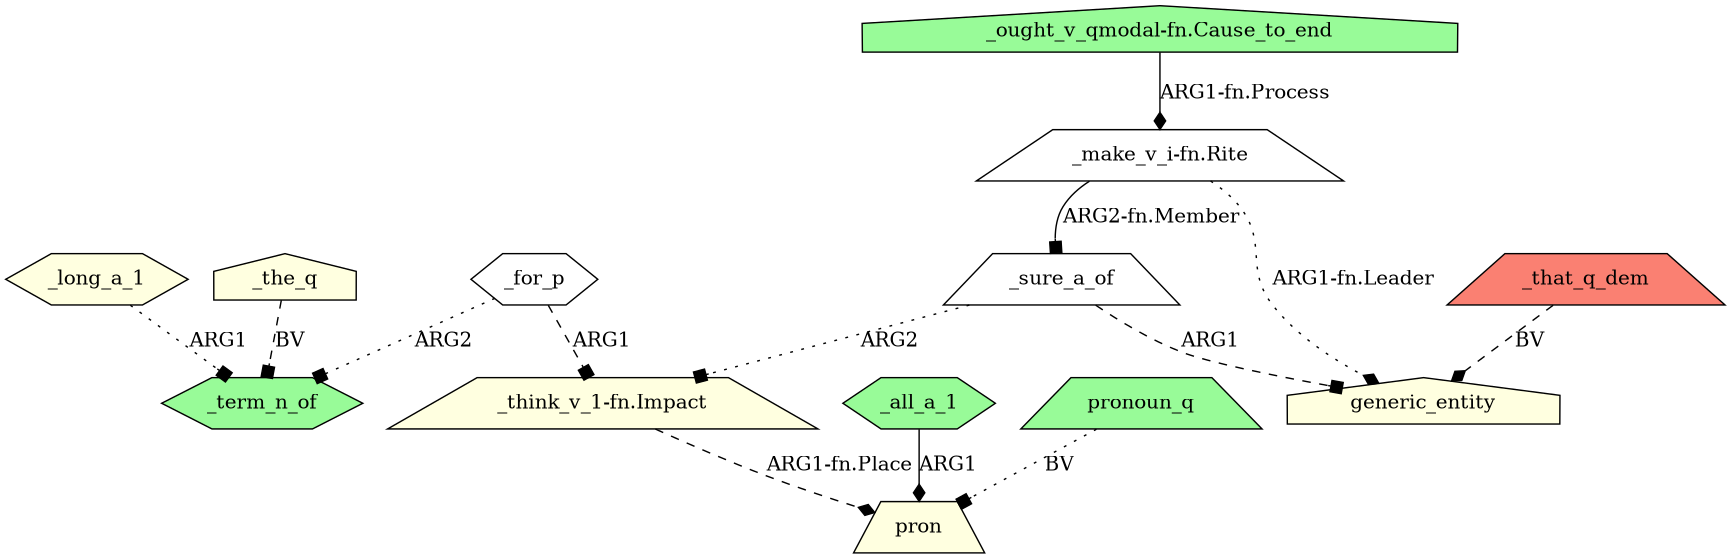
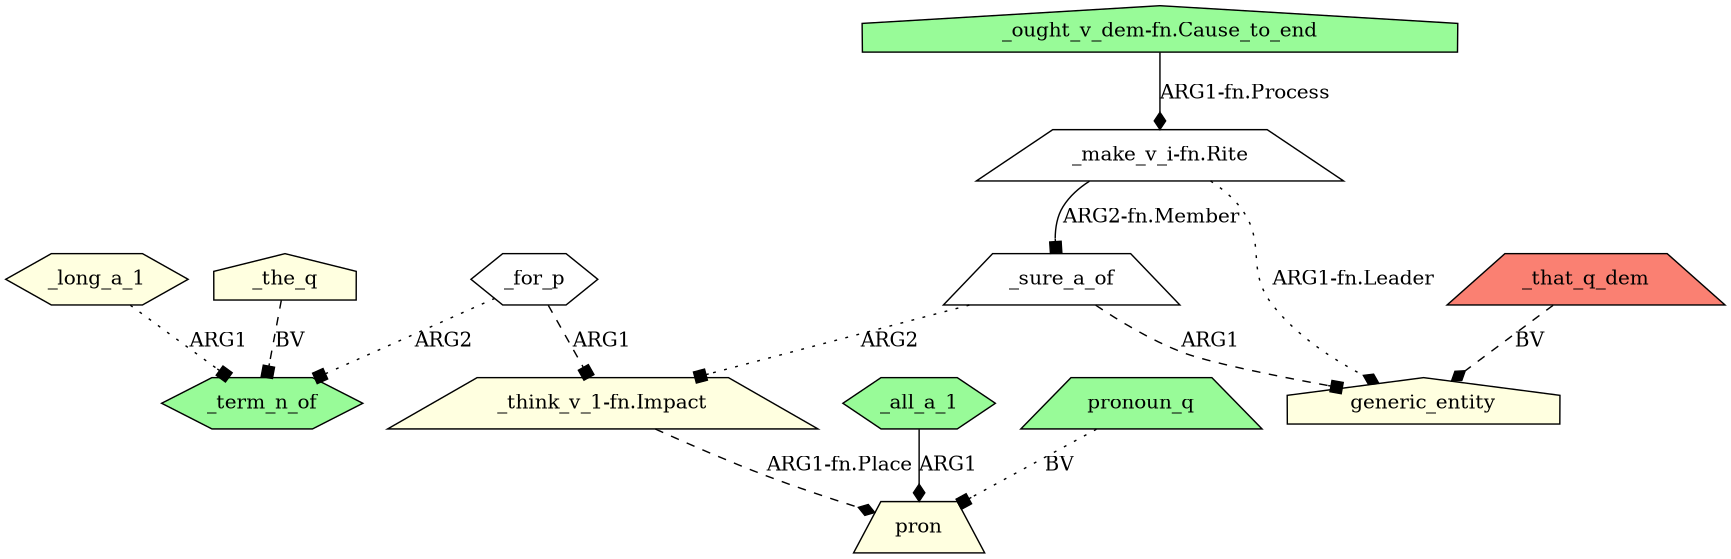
node "_ought_v_qmodal-fn.Cause_to_end": label "_ought_v_qmodal-fn.Cause_to_end" -> "_ought_v_dem-fn.Cause_to_end"
